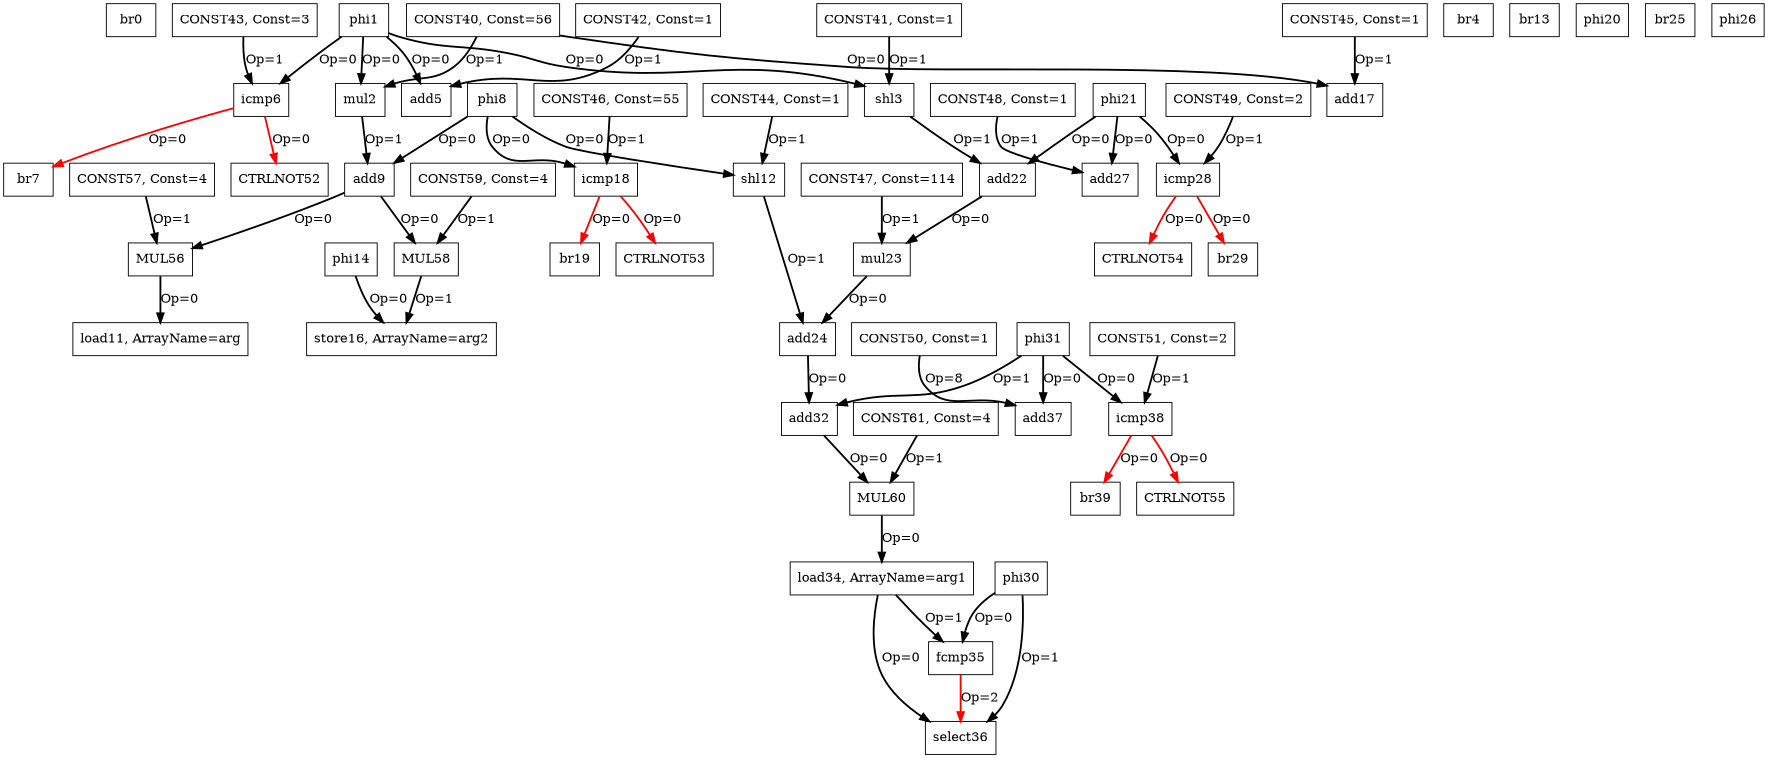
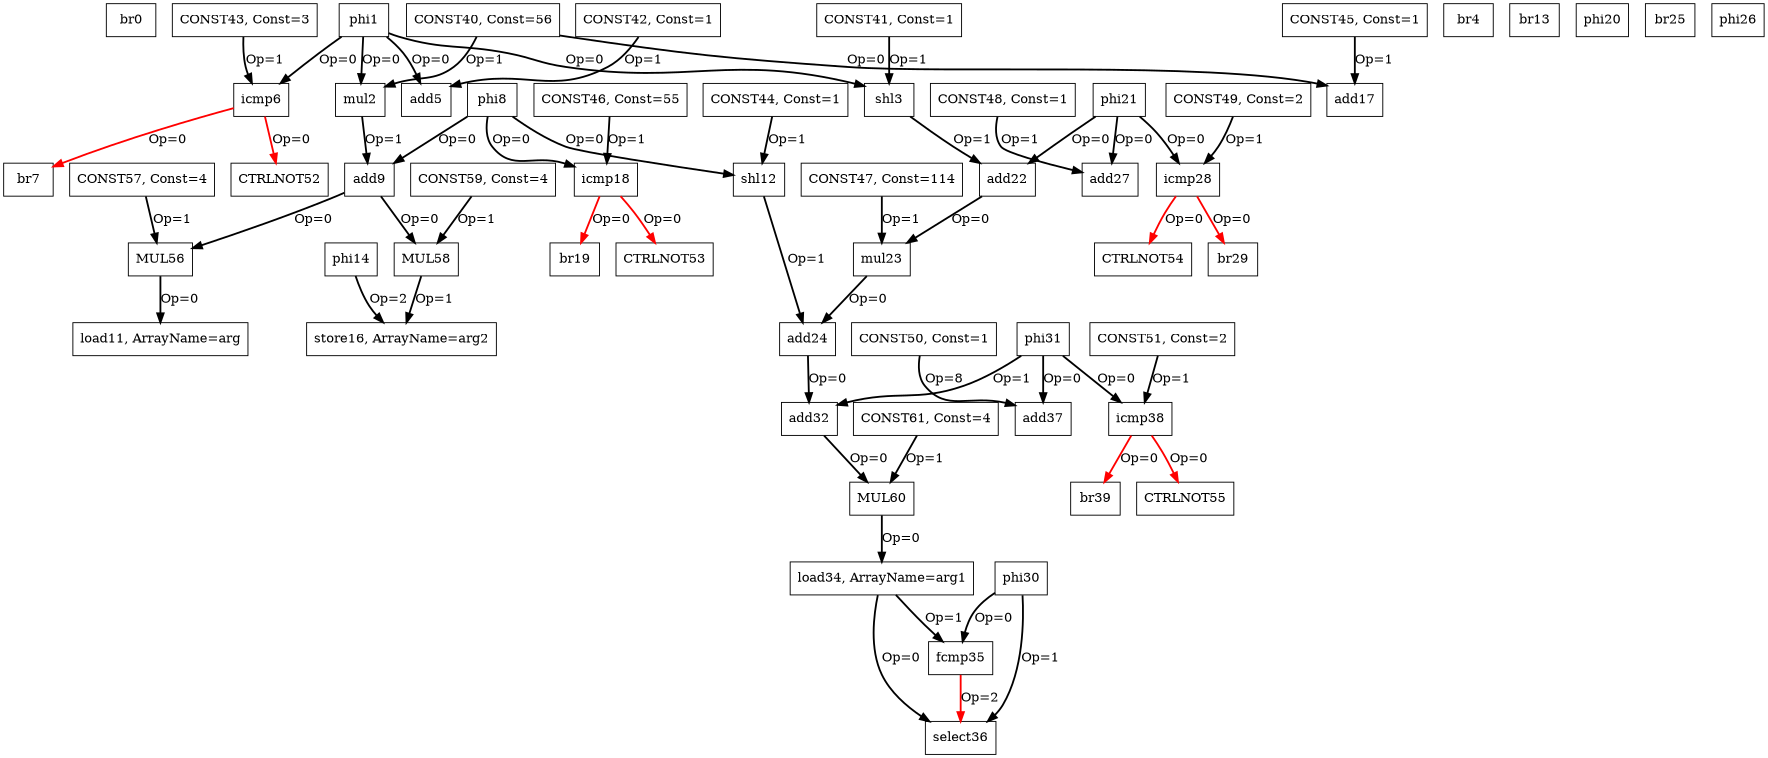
edge "phi14" -> "store16, ArrayName=arg2": label "Op=0" -> "Op=2"
